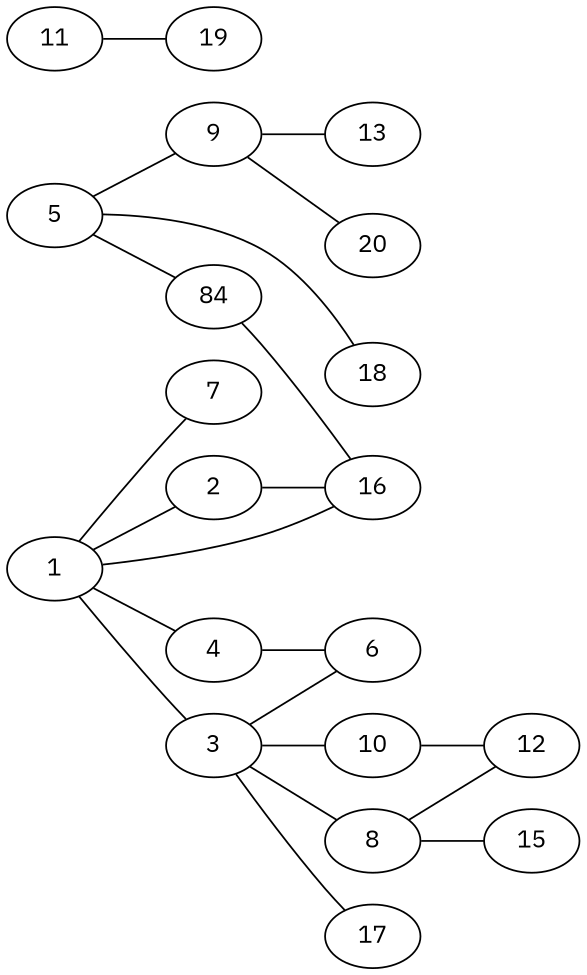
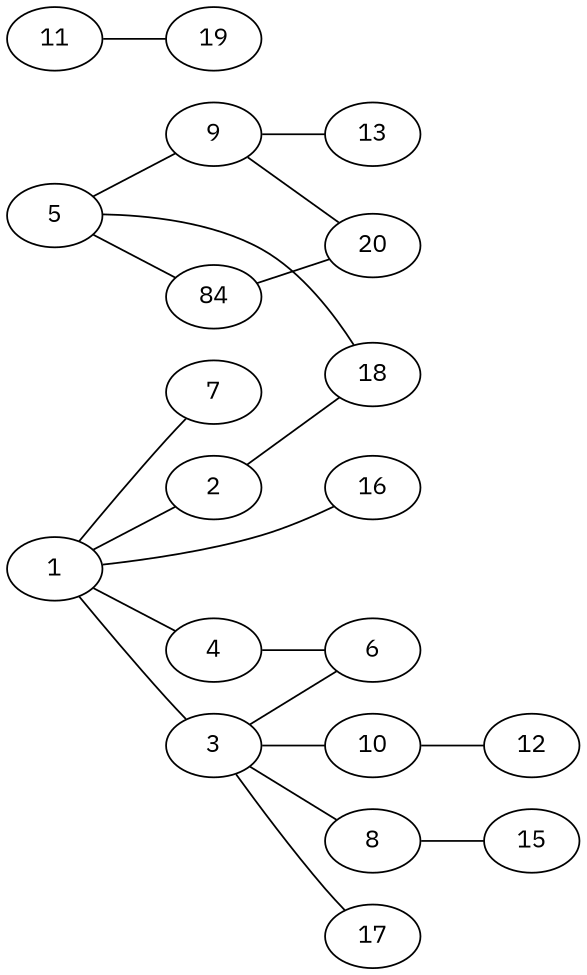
edge "84" -- "16": now "84" -- "20"
edge "2" -- "16": now "2" -- "18"
edge "12" -- "8": removed
